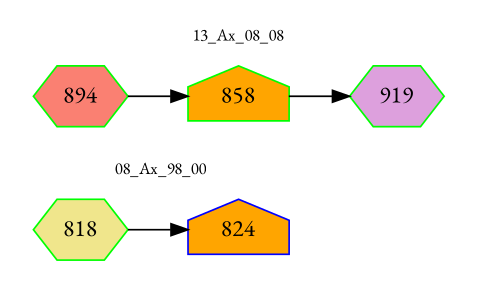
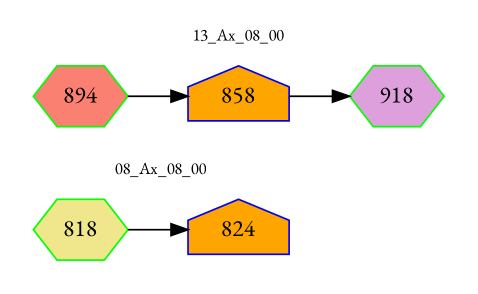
cluster "13_Ax_08_08": label "13_Ax_08_08" -> "13_Ax_08_00"
node "858": color green -> blue
node "919": label "919" -> "918"
cluster "08_Ax_98_00": label "08_Ax_98_00" -> "08_Ax_08_00"
